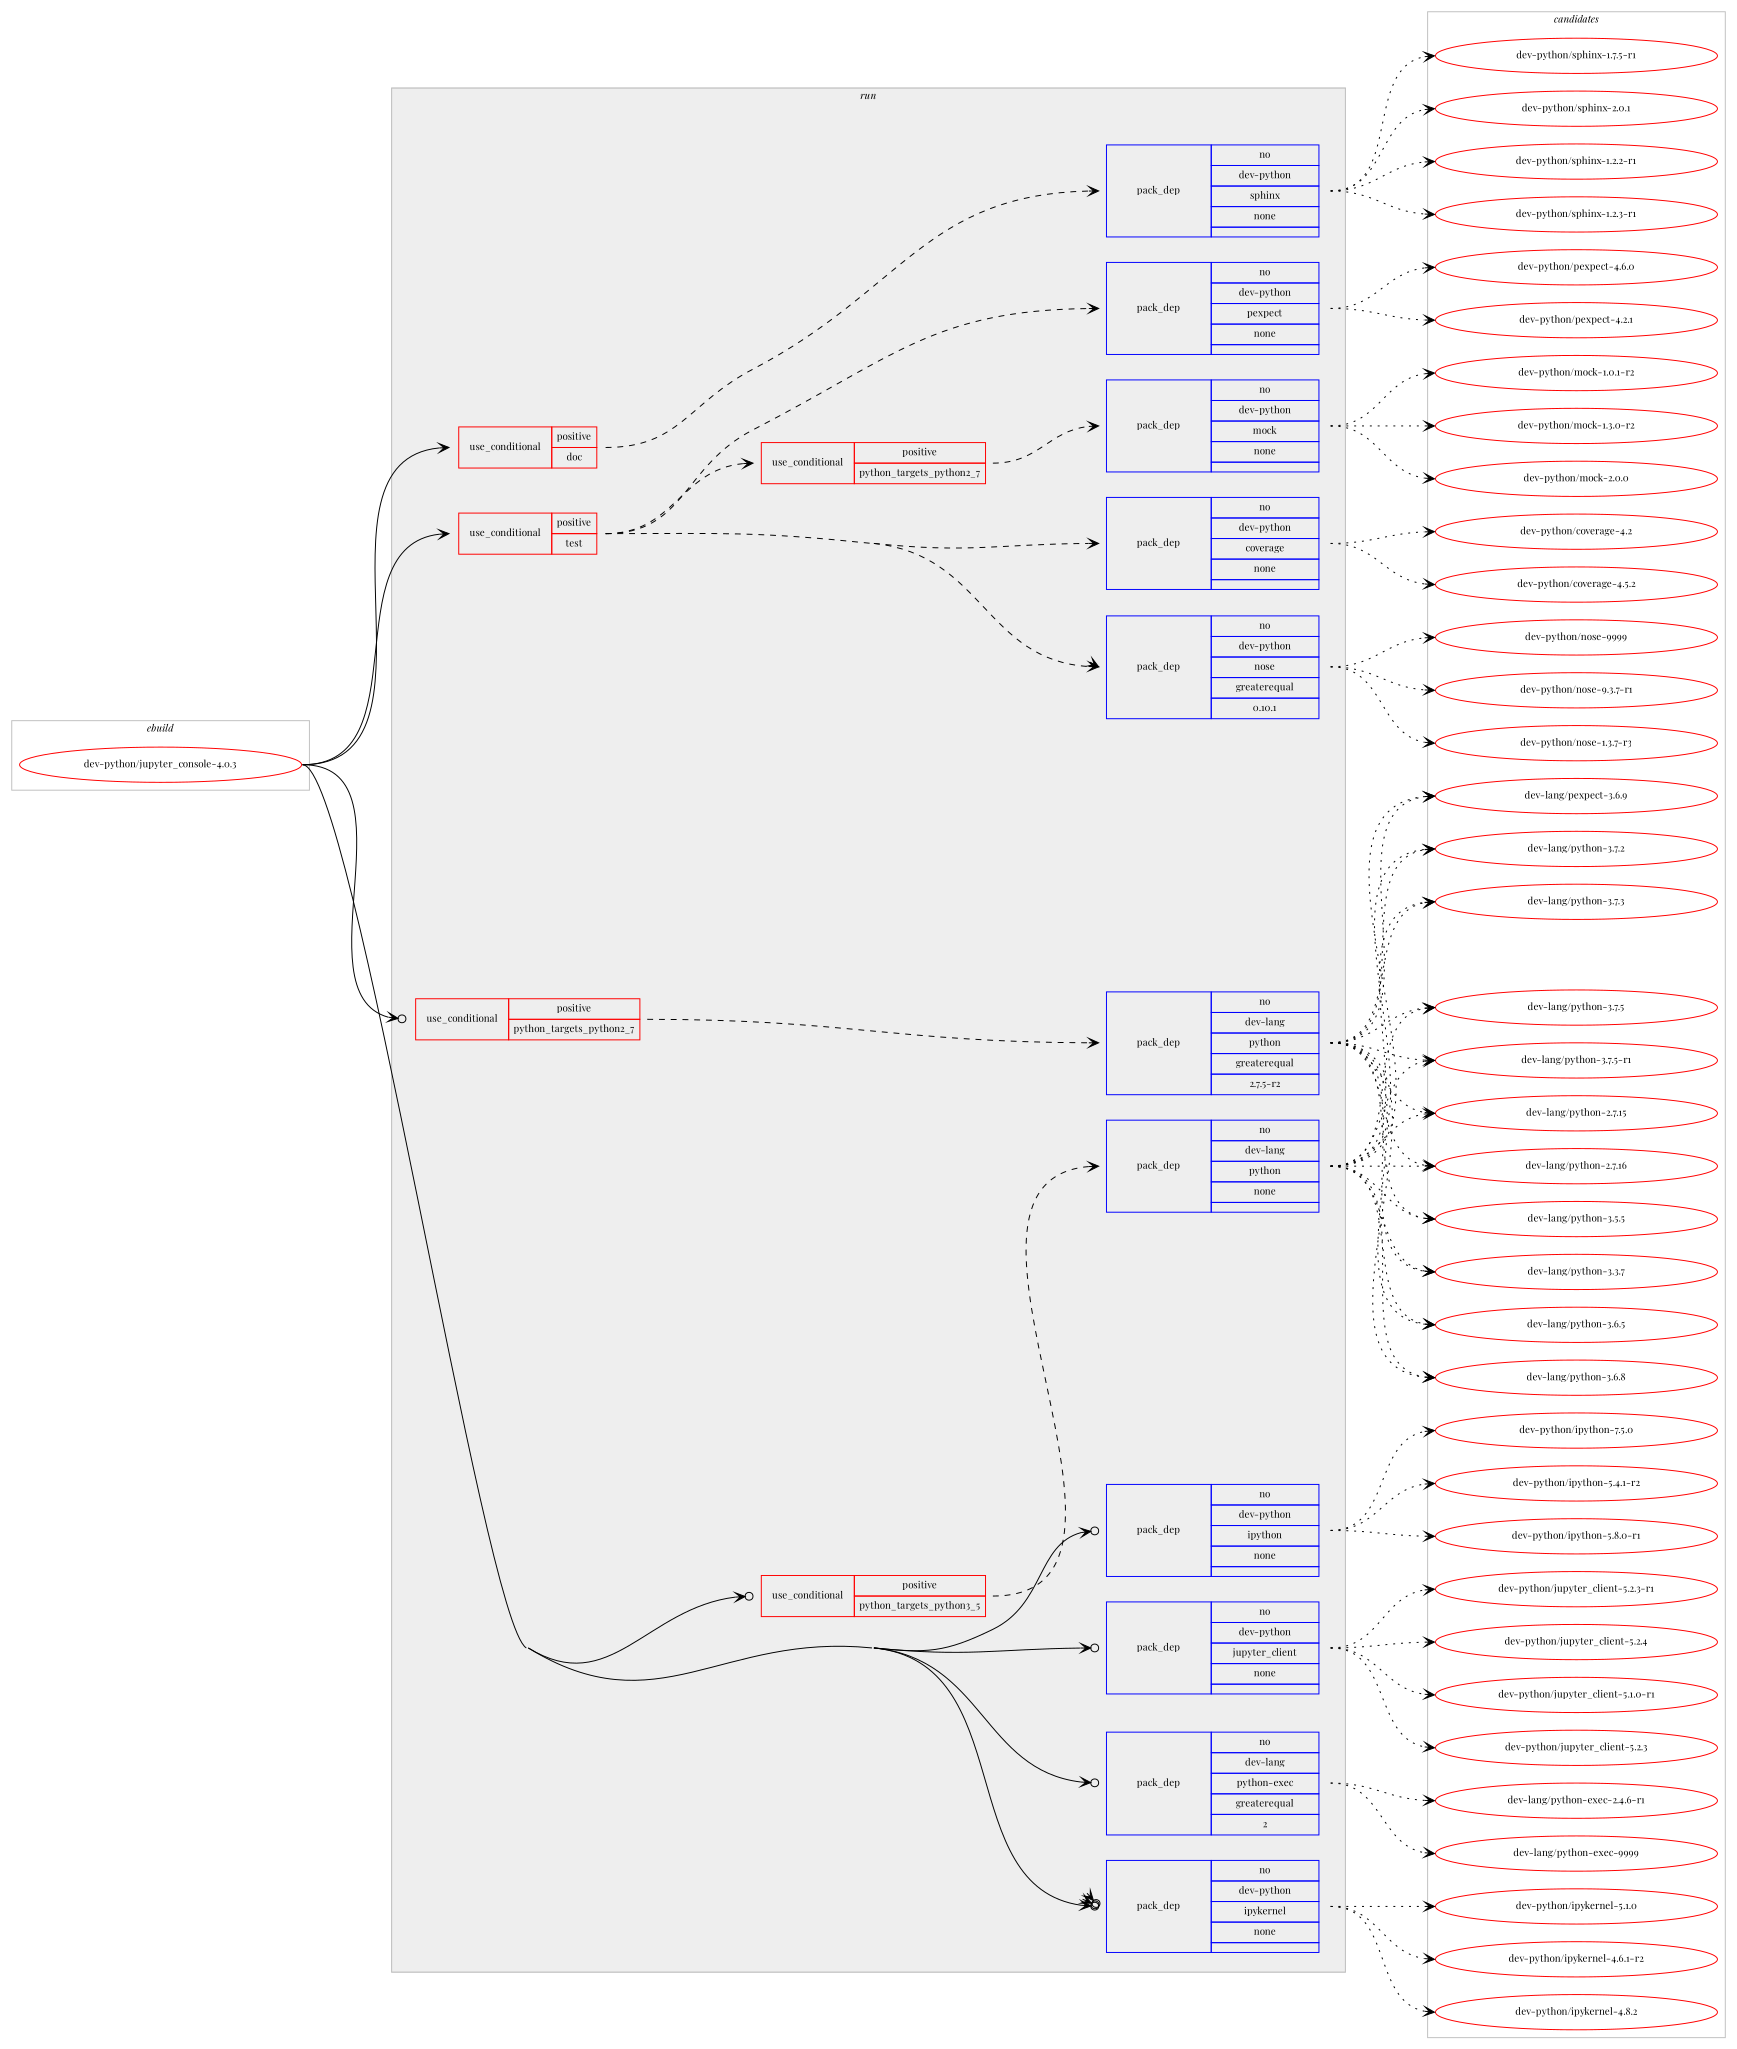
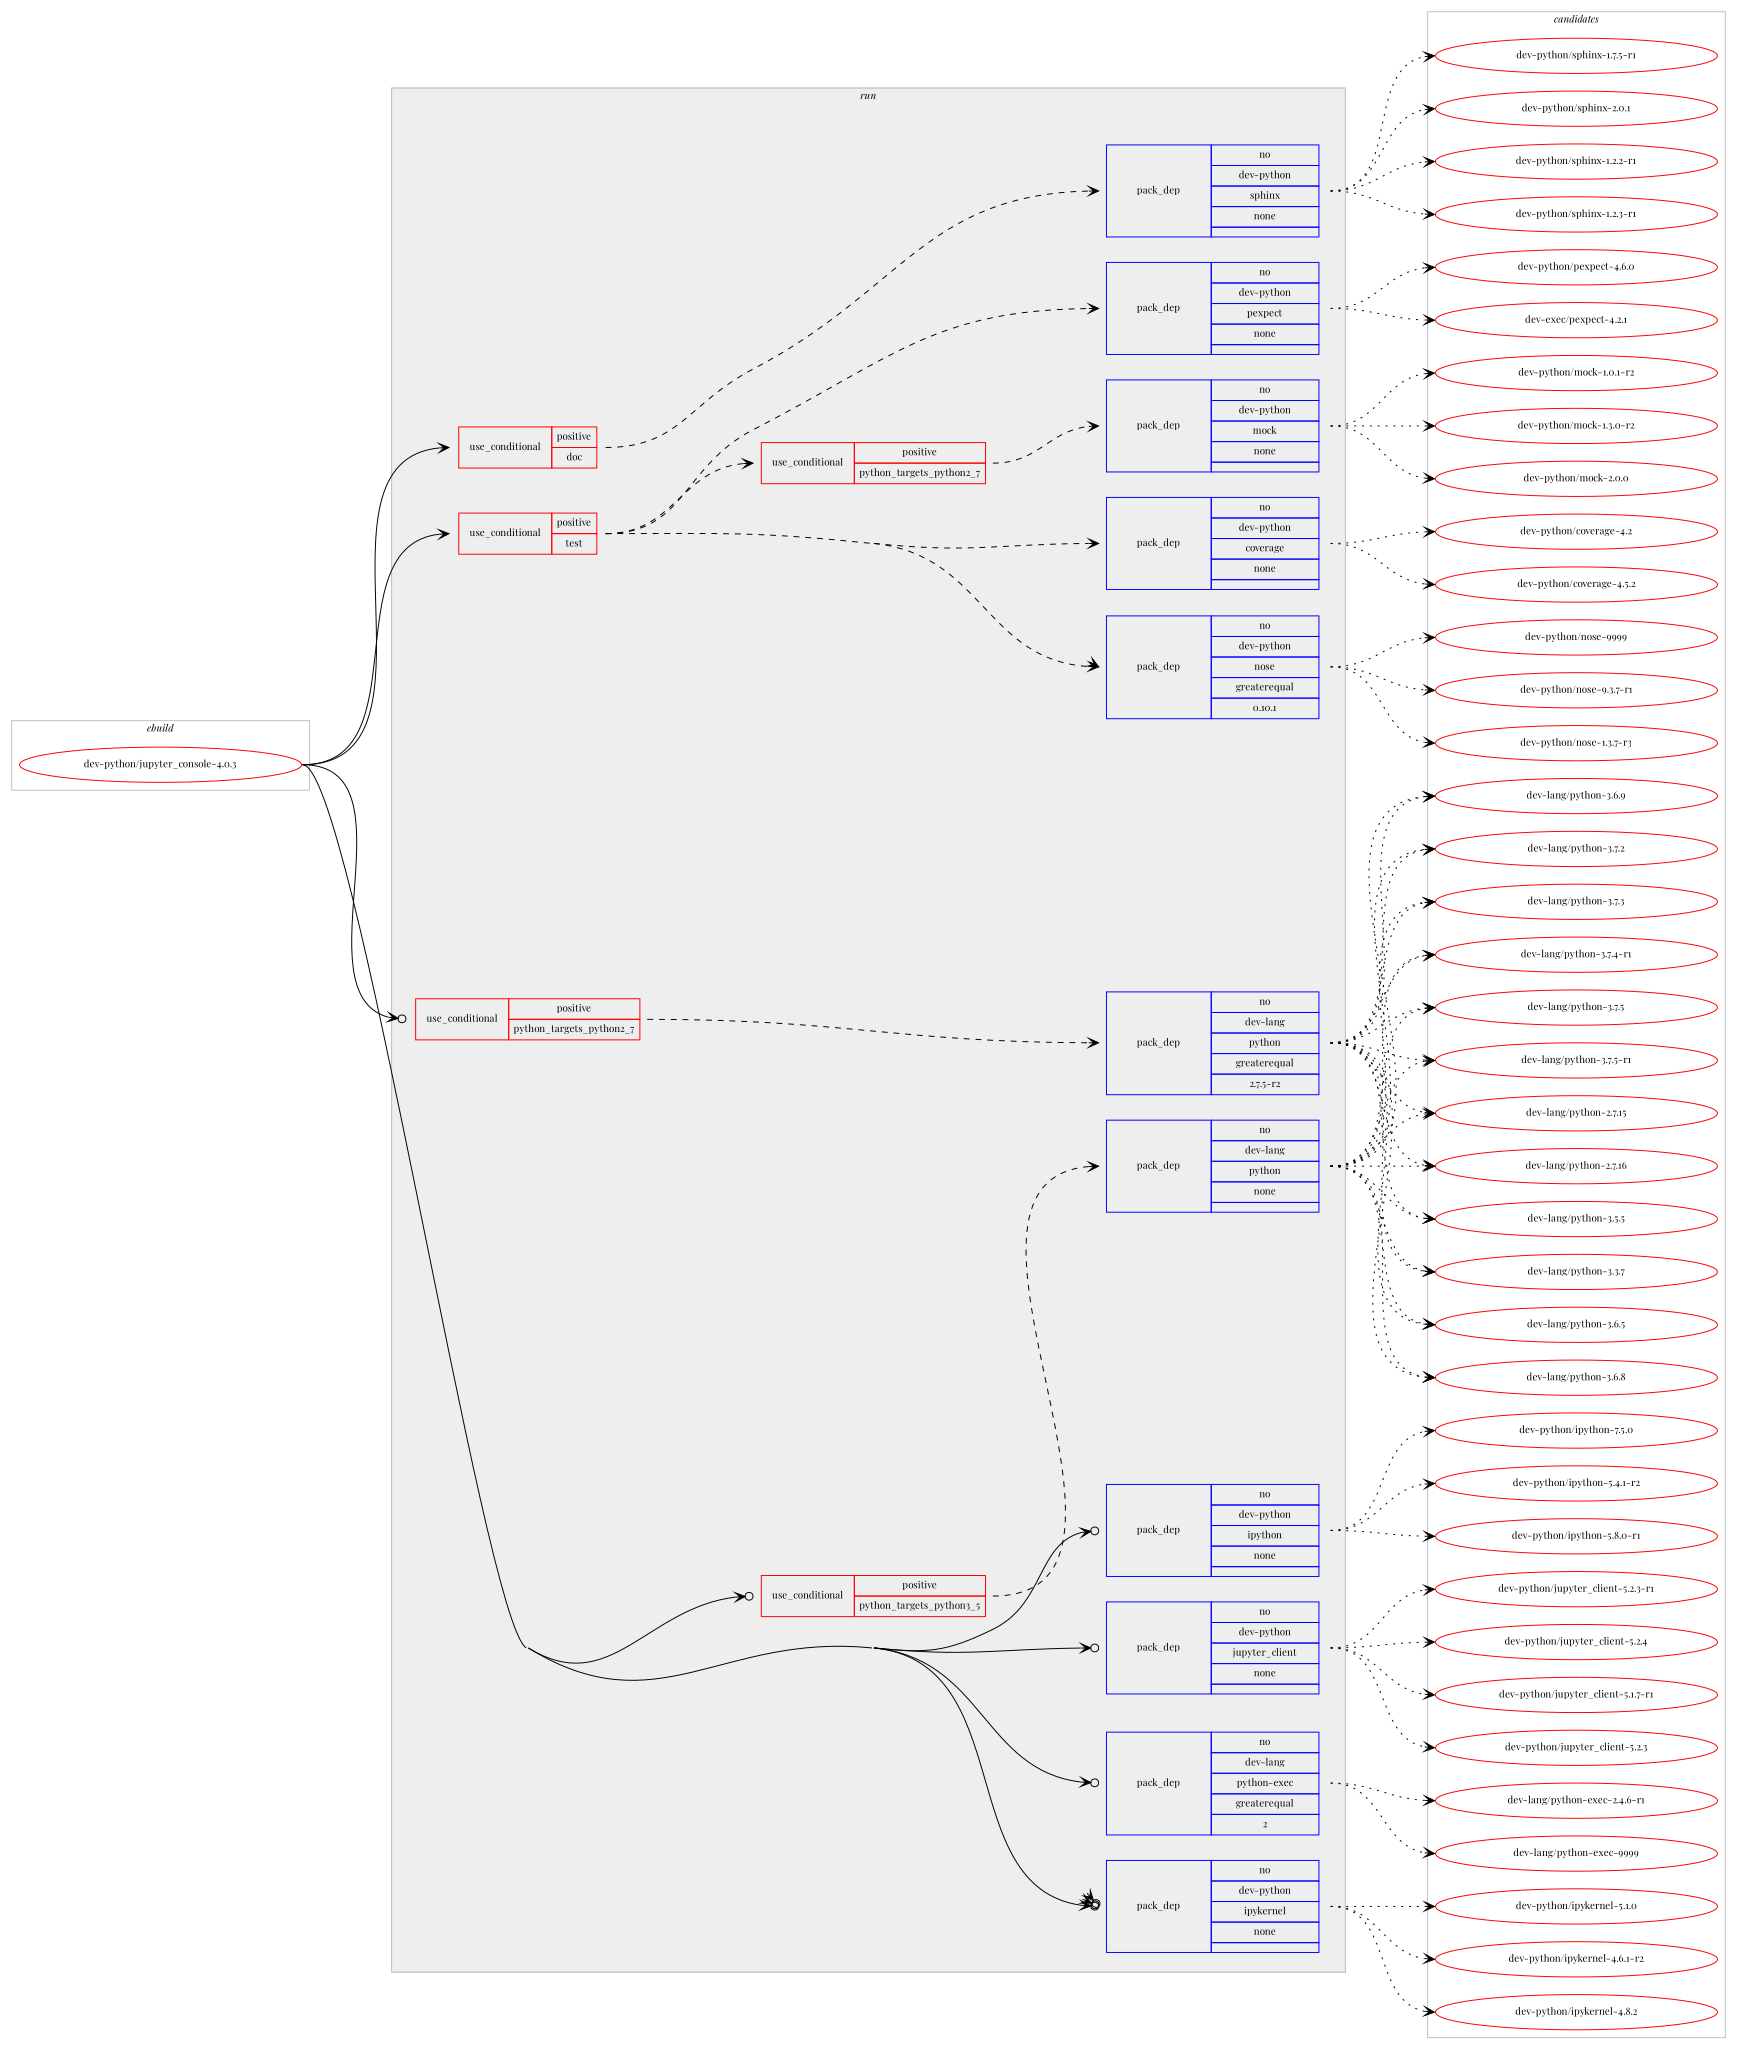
node "dev-python/pexpect-4.2.1": label "dev-python/pexpect-4.2.1" -> "dev-exec/pexpect-4.2.1"
node "dev-lang/pexpect-3.6.9": label "dev-lang/pexpect-3.6.9" -> "dev-lang/python-3.6.9"
node "dev-lang/python-3.7.4-r1": added
node "dev-python/jupyter_client-5.1.0-r1": label "dev-python/jupyter_client-5.1.0-r1" -> "dev-python/jupyter_client-5.1.7-r1"
